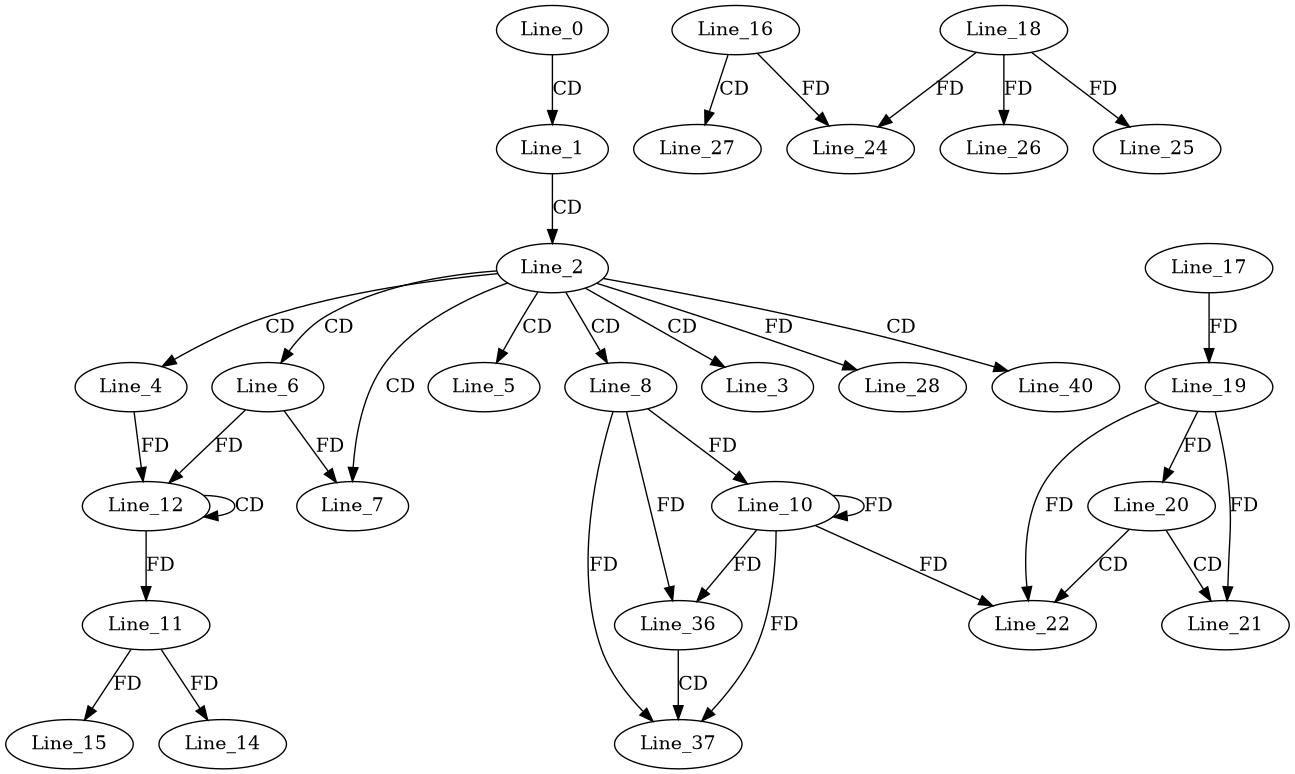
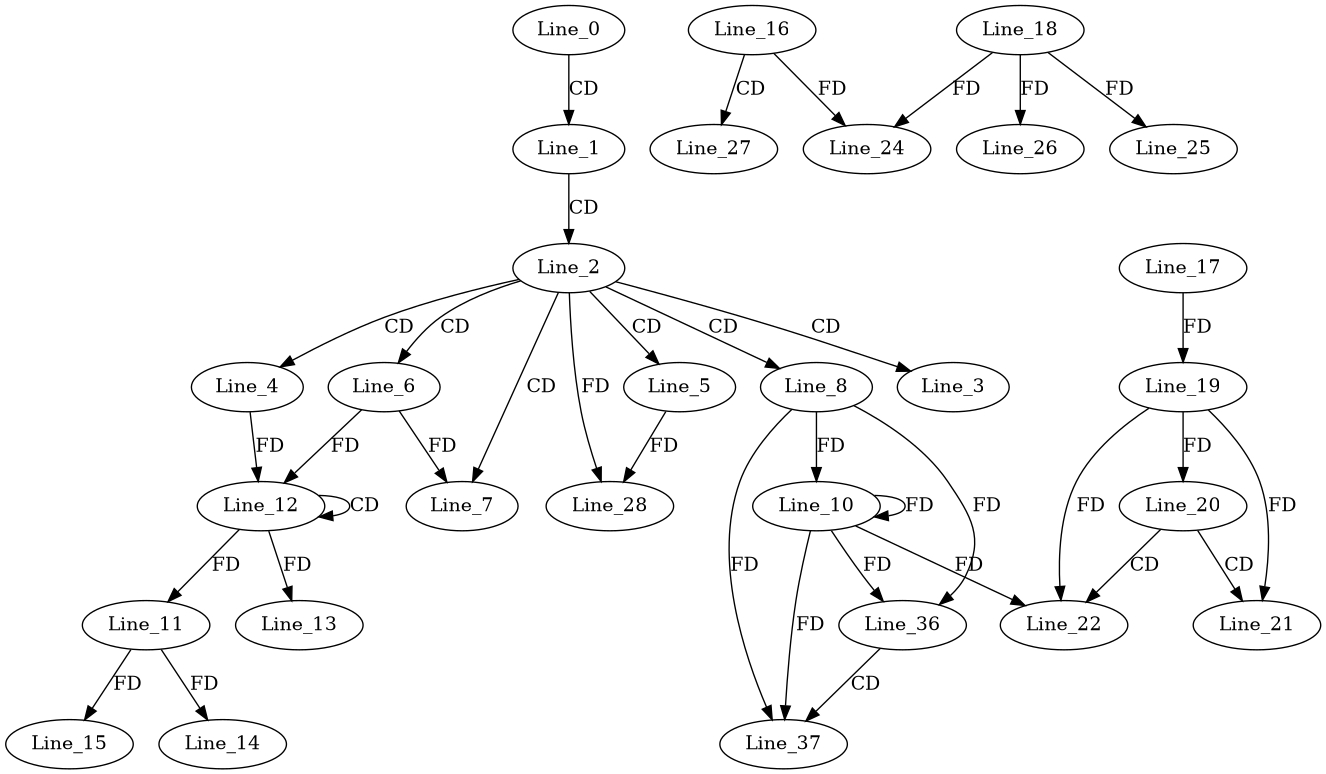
node "Line_40": removed
edge "Line_5" -> "Line_28": added, label "FD"
node "Line_13": added
